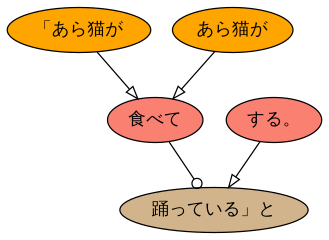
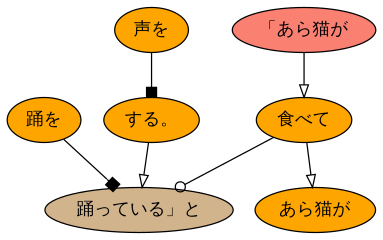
node "「あら猫が": fillcolor orange -> salmon
node "声を": added
edge "あら猫が" -> "食べて": reversed
node "踊を": added
node "食べて": fillcolor salmon -> orange
node "する。": fillcolor salmon -> orange
